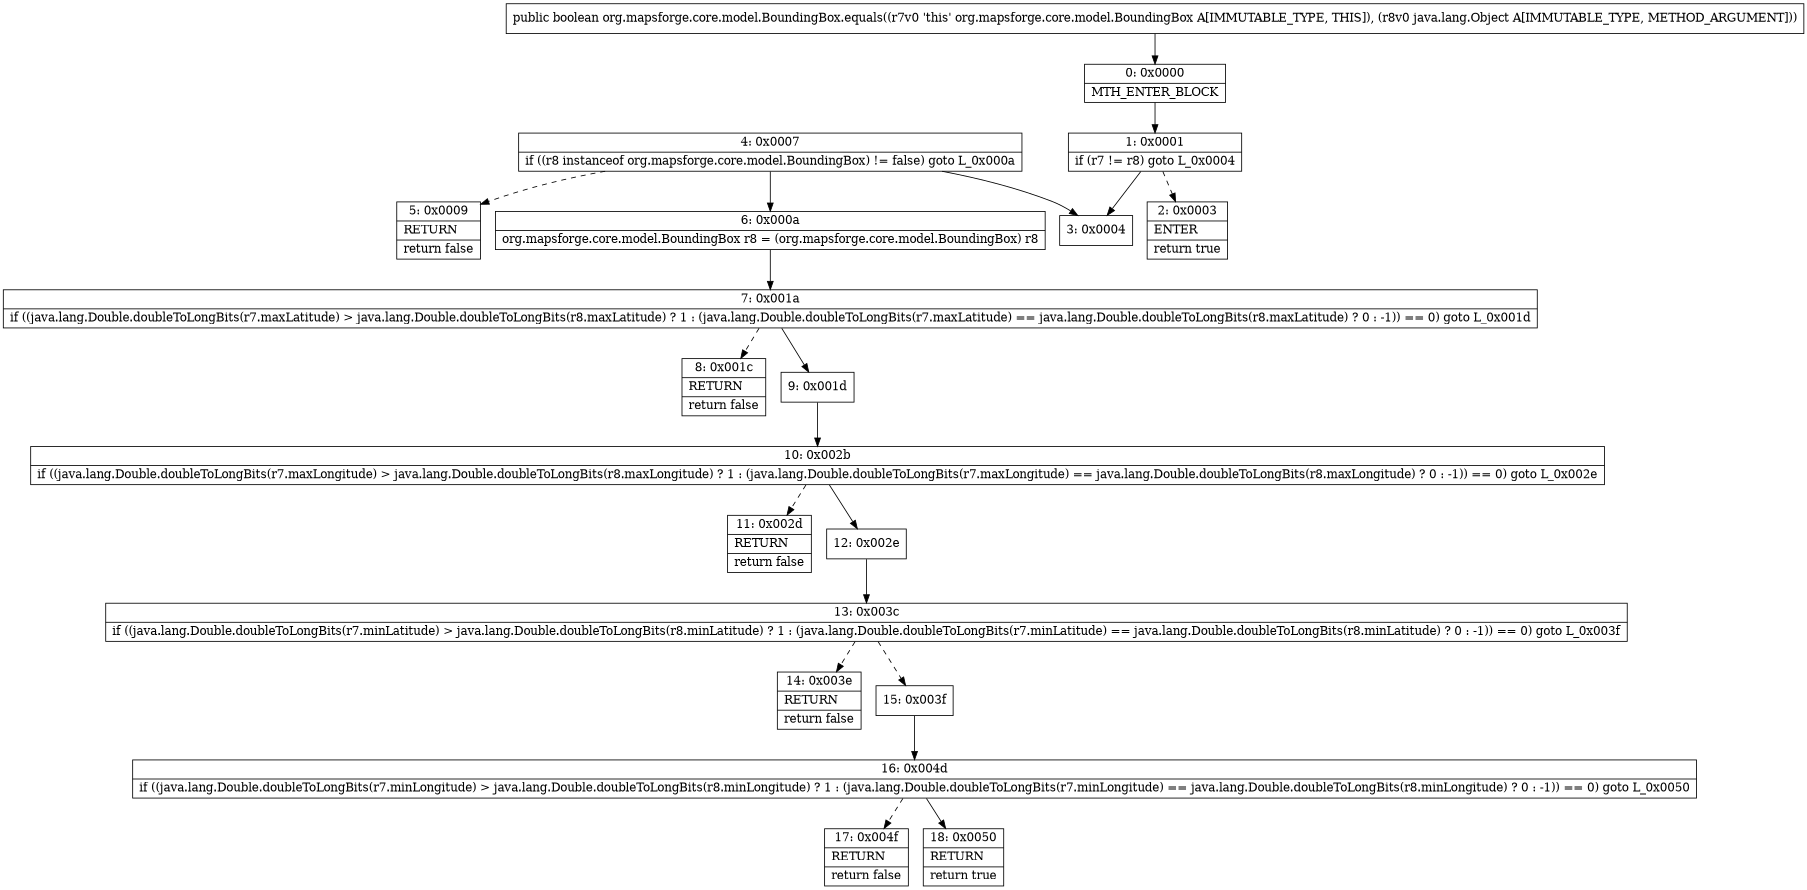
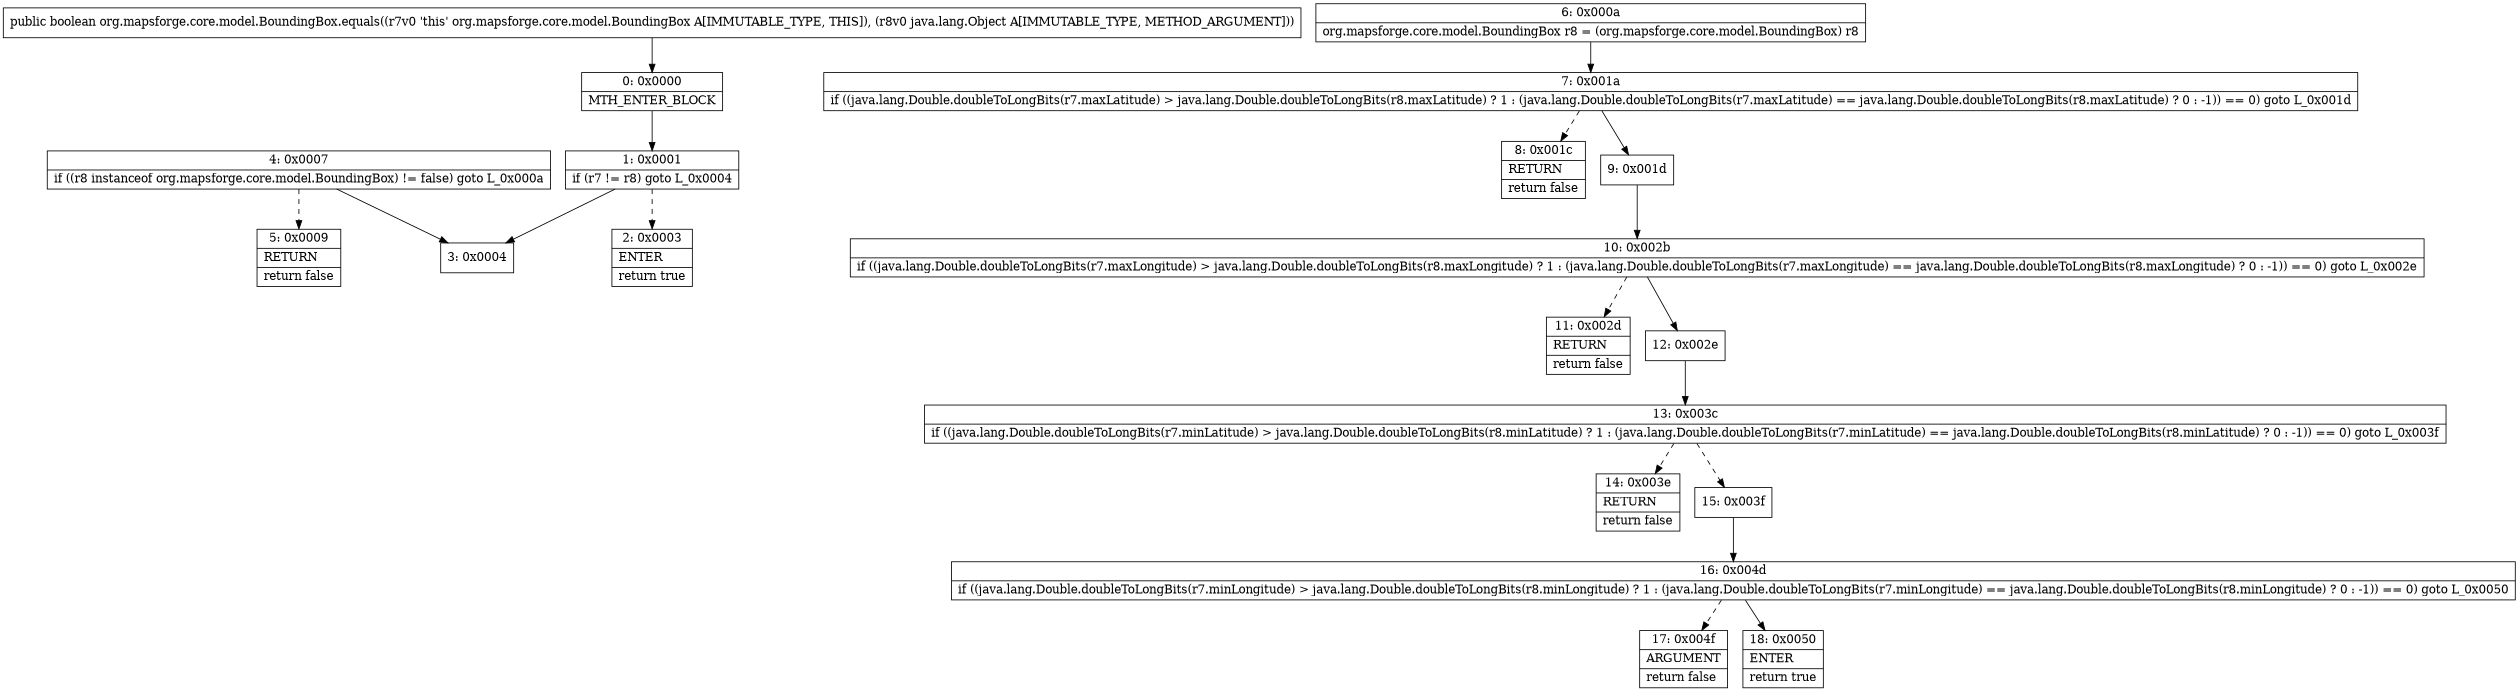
edge "4: 0x0007" -> "6: 0x000a": removed
node "17: 0x004f": text "RETURN" -> "ARGUMENT"
node "18: 0x0050": text "RETURN" -> "ENTER"
